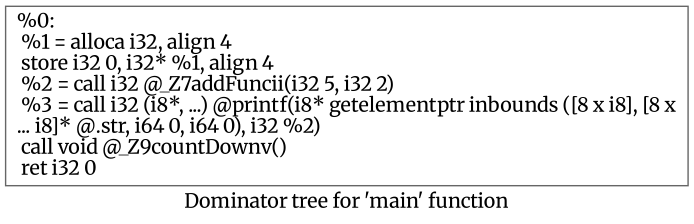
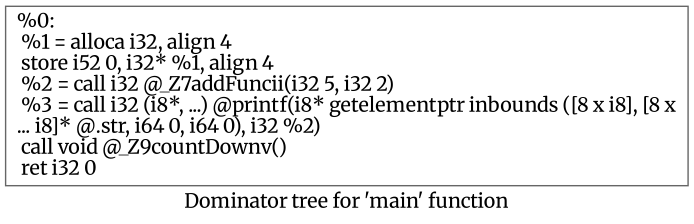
node "%0:": text "store i32 0, i32* %1, align 4" -> "store i52 0, i32* %1, align 4"
